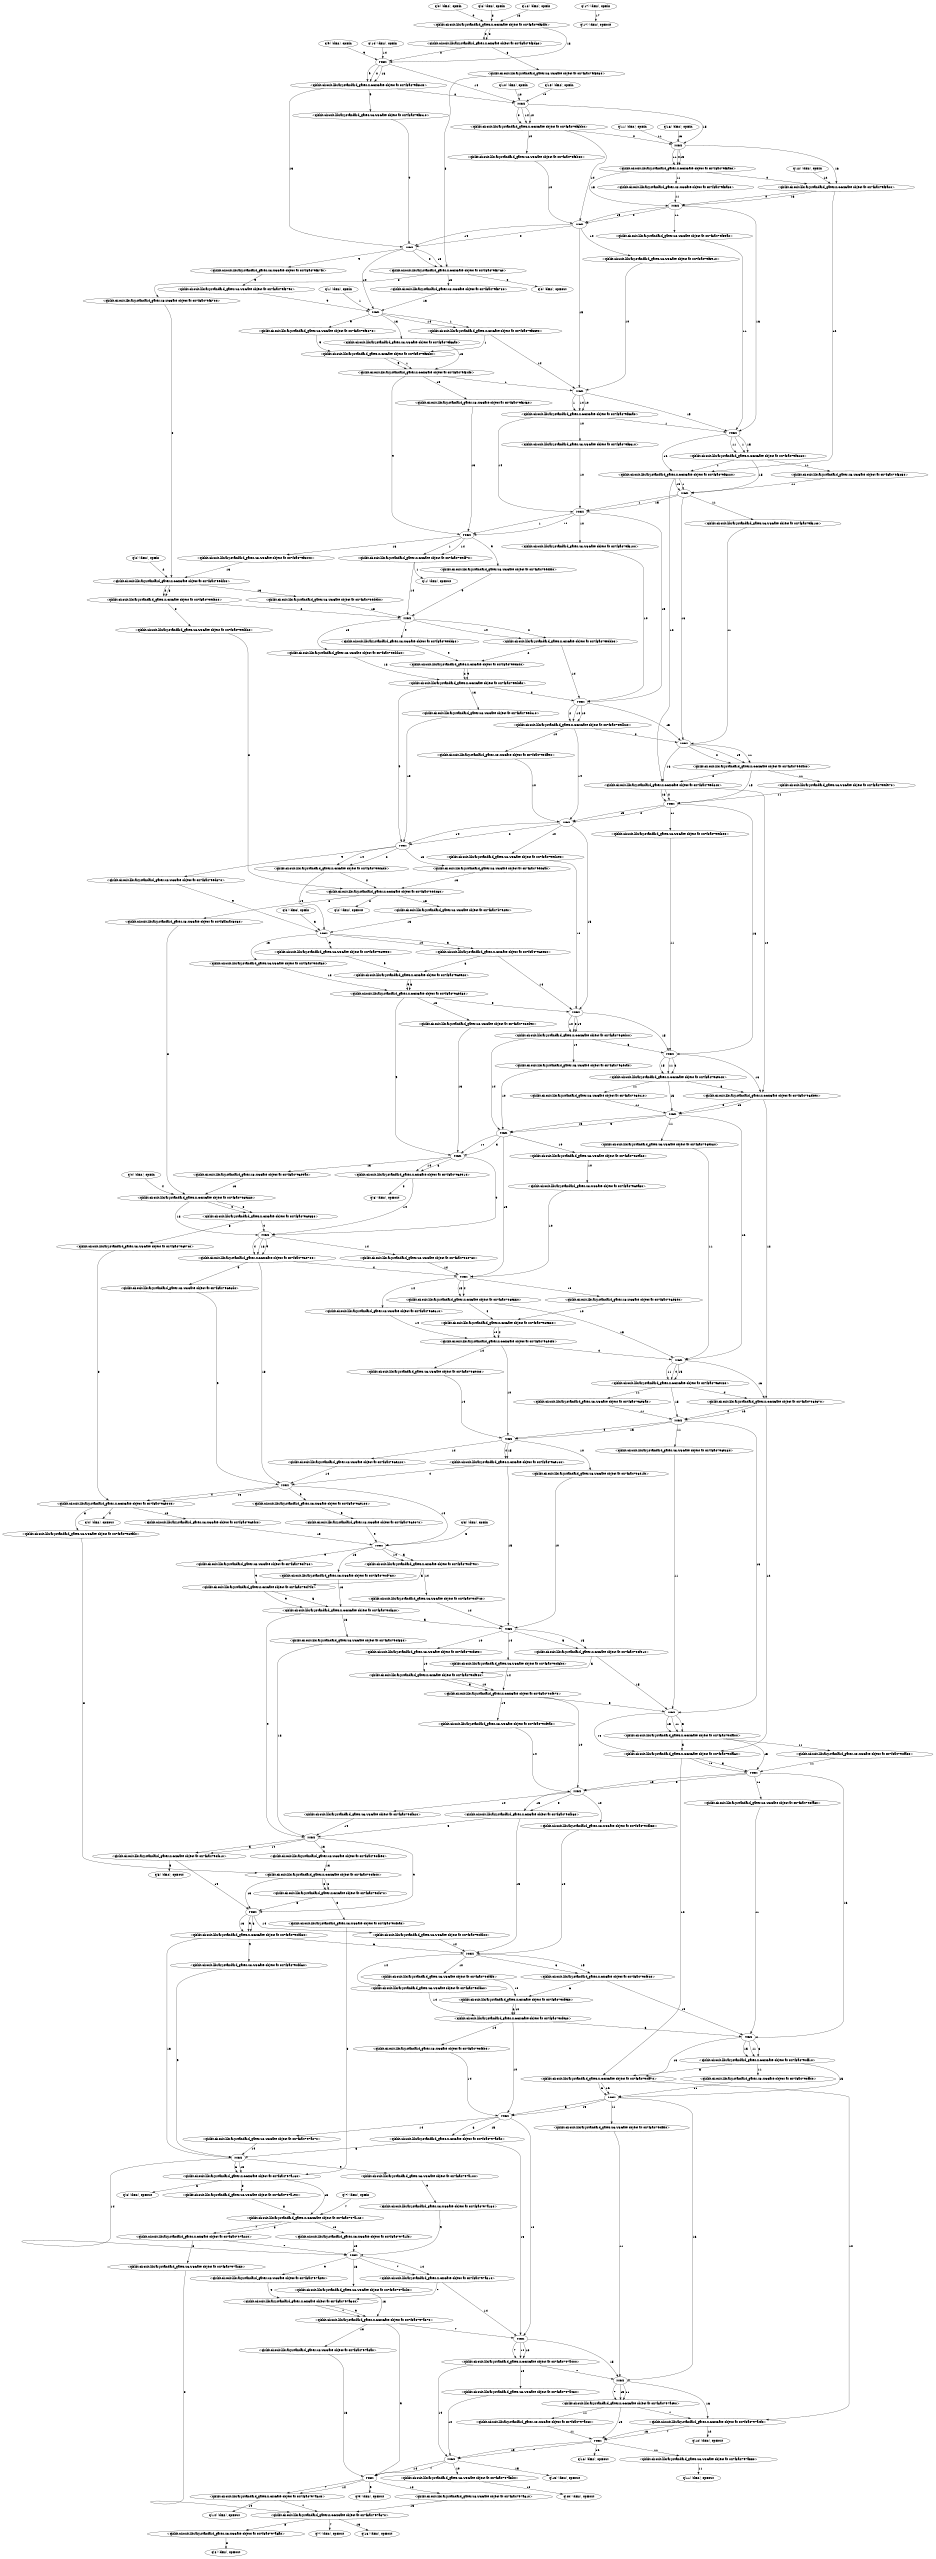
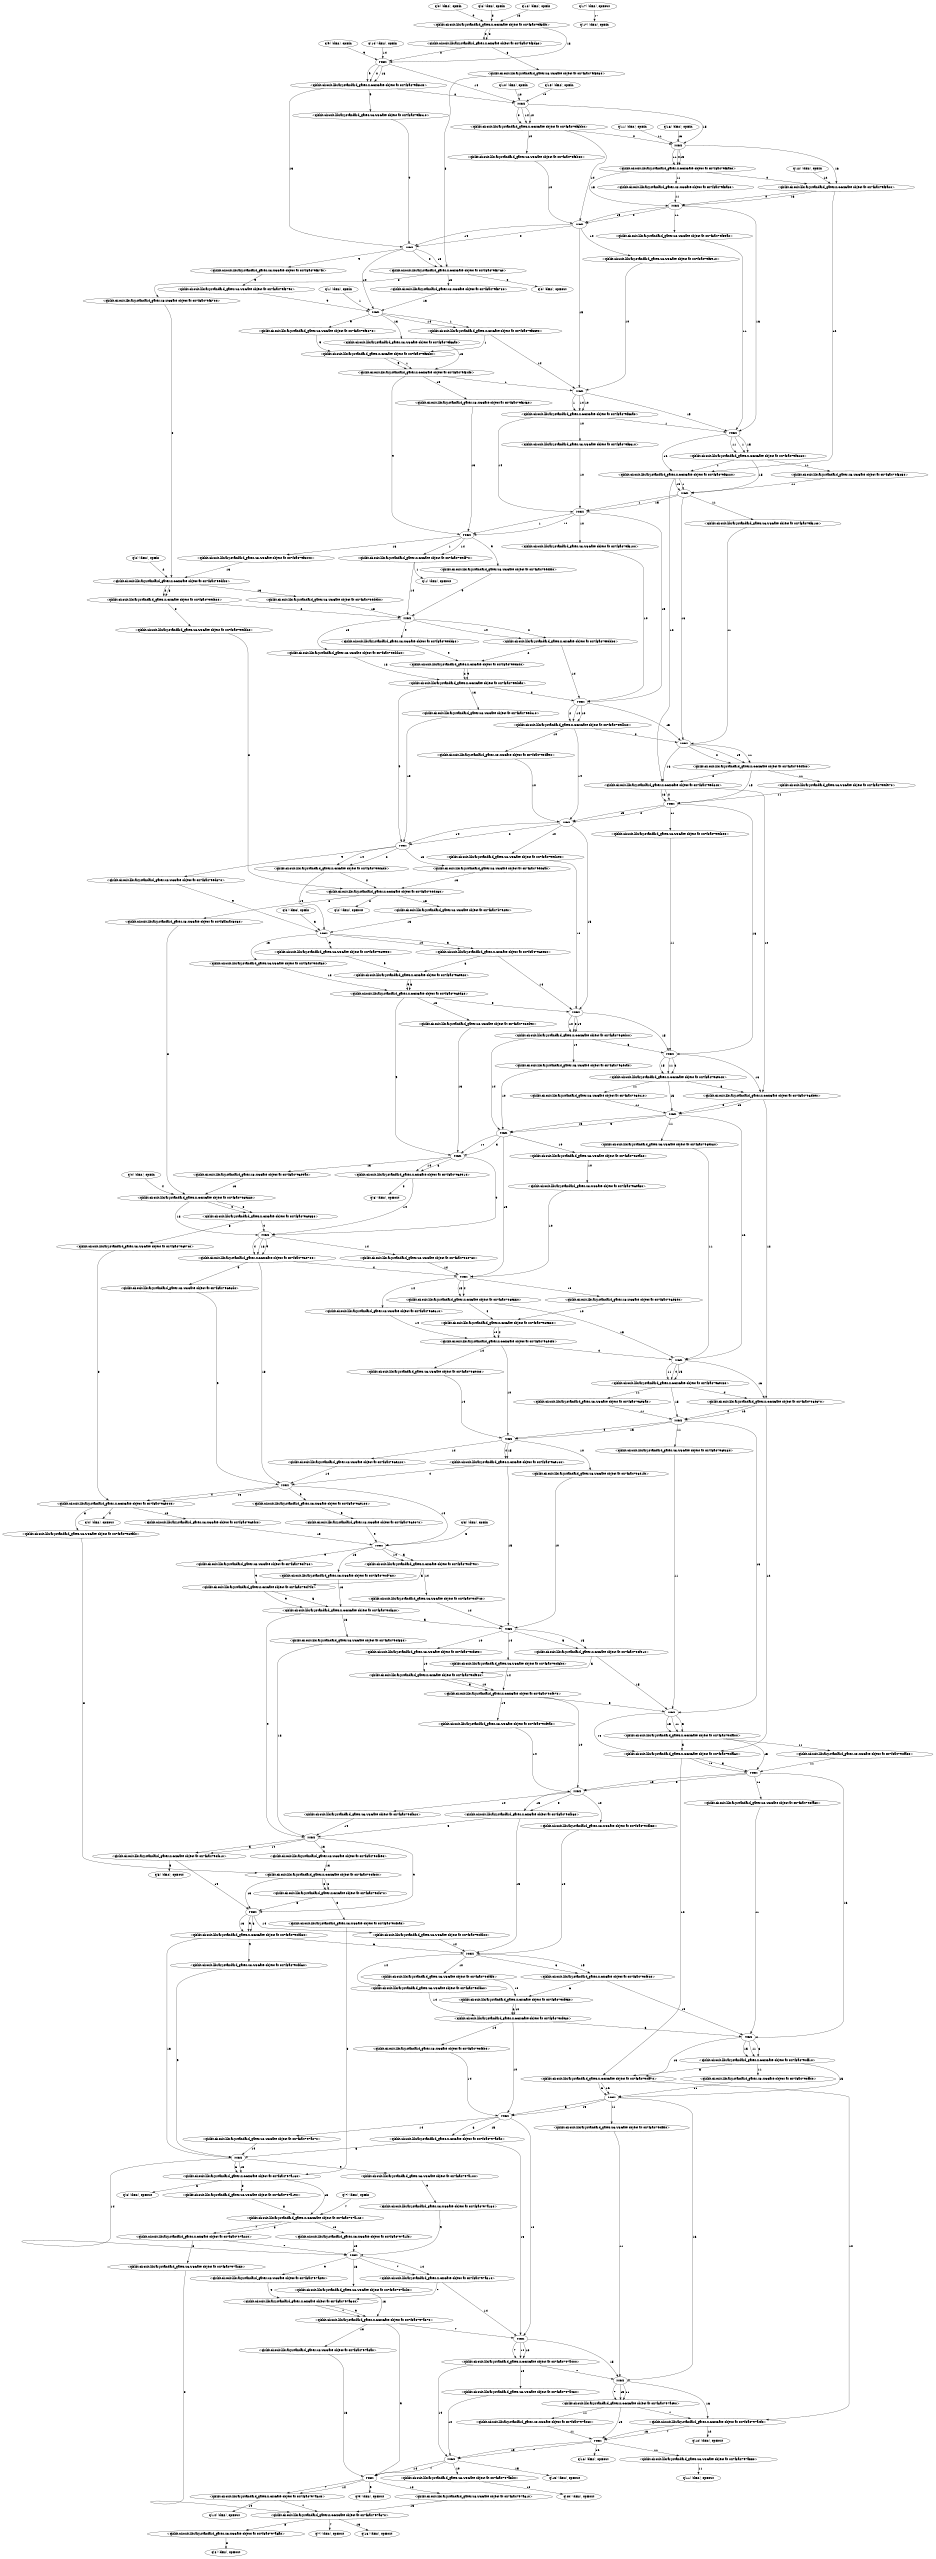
edge "q(17) (d=2), op=in" -> "q(17) (d=2), op=out": reversed
